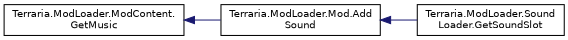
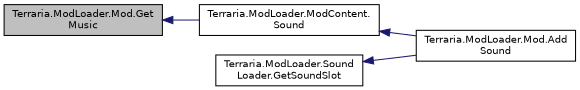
node "Terraria.ModLoader.Mod.Get Music": added
node "Terraria.ModLoader.ModContent. GetMusic": label "Terraria.ModLoader.ModContent. GetMusic" -> "Terraria.ModLoader.ModContent. Sound"
edge "Terraria.ModLoader.Sound Loader.GetSoundSlot" -> "Terraria.ModLoader.Mod.Add Sound": reversed
